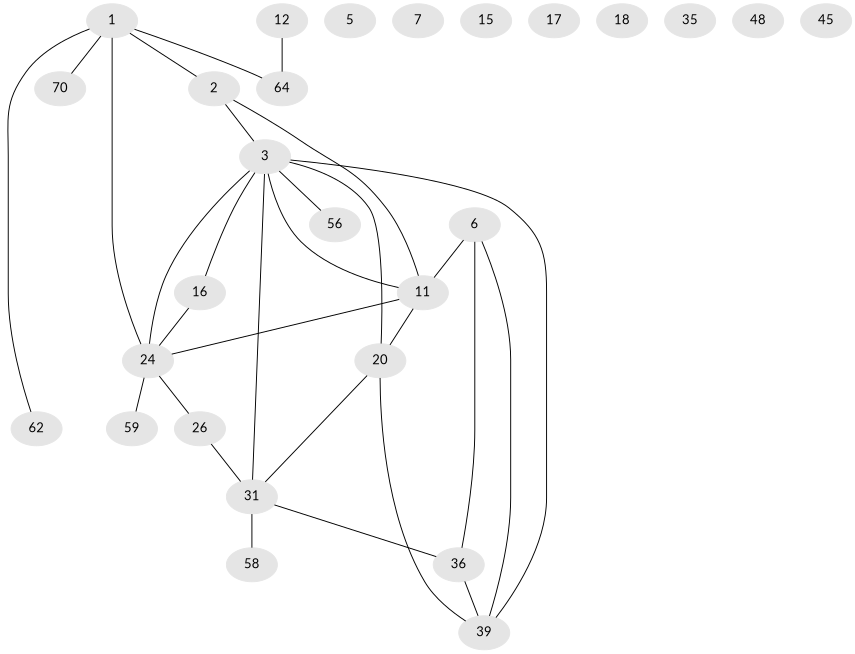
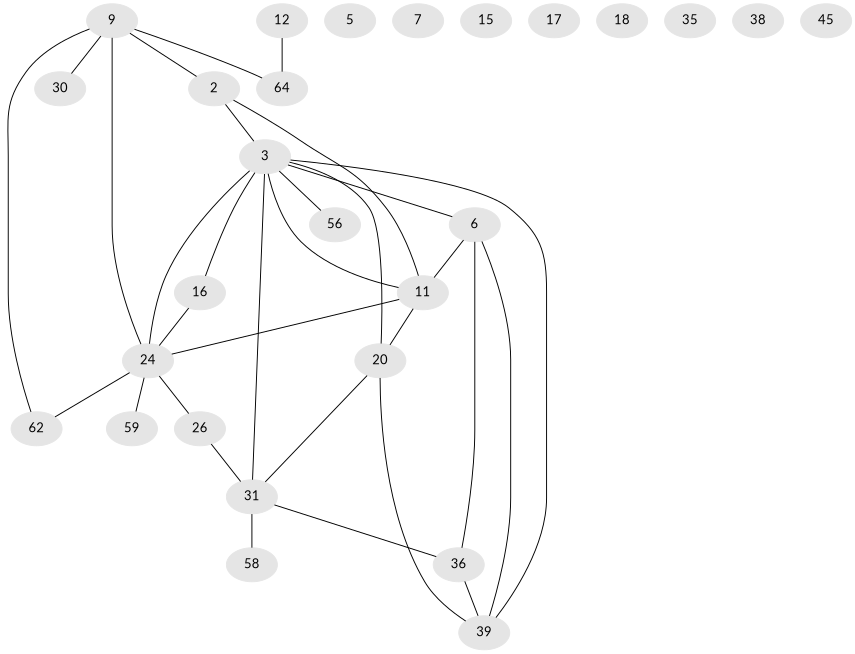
node "1": label "1" -> "9"
node "48": label "48" -> "38"
node "70": label "70" -> "30"
edge "3" -- "6": added
edge "24" -- "62": added
